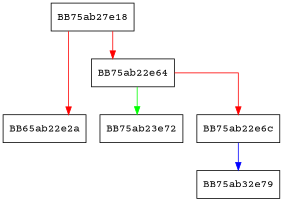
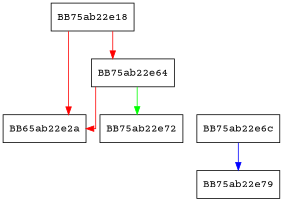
node "BB75ab27e18": label "BB75ab27e18" -> "BB75ab22e18"
edge "BB75ab22e64" -> "BB75ab22e6c": now "BB75ab22e64" -> "BB65ab22e2a"
node "BB75ab23e72": label "BB75ab23e72" -> "BB75ab22e72"
node "BB75ab32e79": label "BB75ab32e79" -> "BB75ab22e79"
